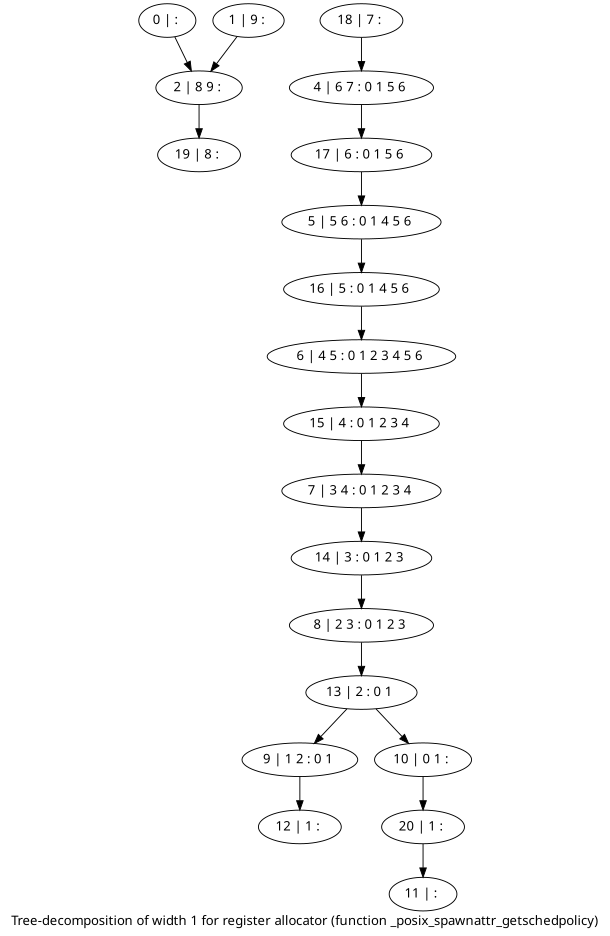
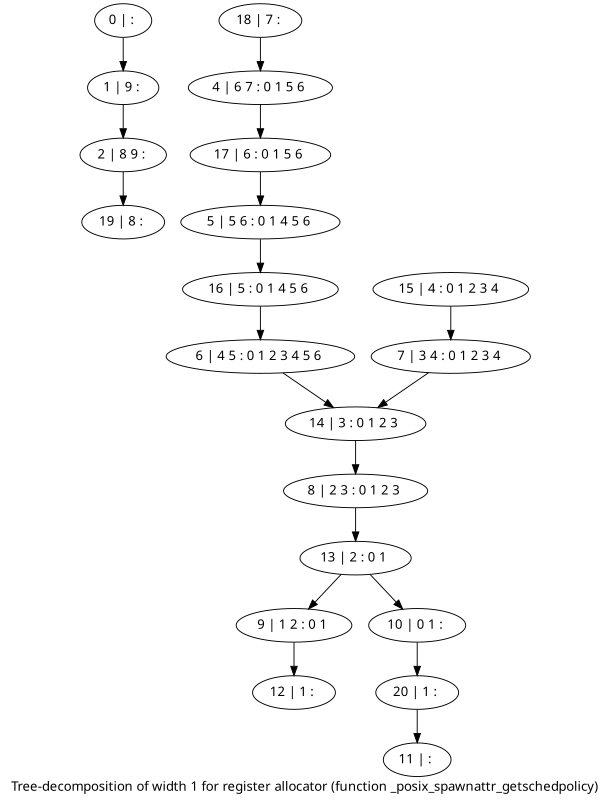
edge "0 | :" -> "2 | 8 9 :": now "0 | :" -> "1 | 9 :"
edge "6 | 4 5 : 0 1 2 3 4 5 6" -> "15 | 4 : 0 1 2 3 4": now "6 | 4 5 : 0 1 2 3 4 5 6" -> "14 | 3 : 0 1 2 3"
